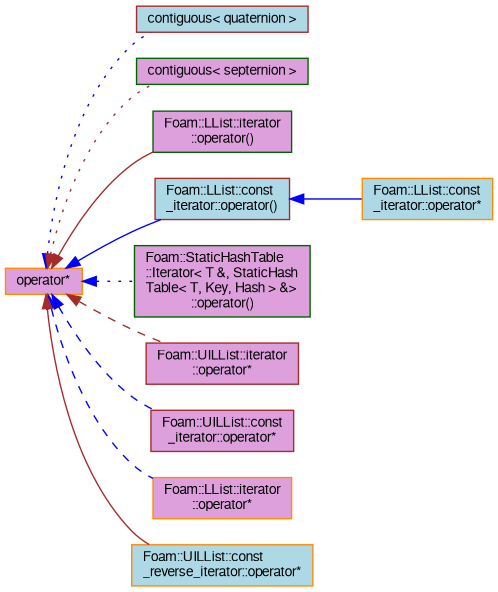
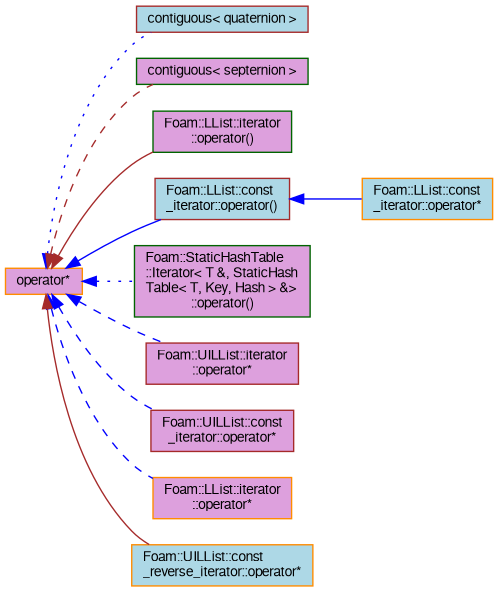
edge "contiguous< septernion >" -> "operator*": style dotted -> dashed
edge "Foam::UILList::iterator ::operator*" -> "operator*": color brown -> blue
